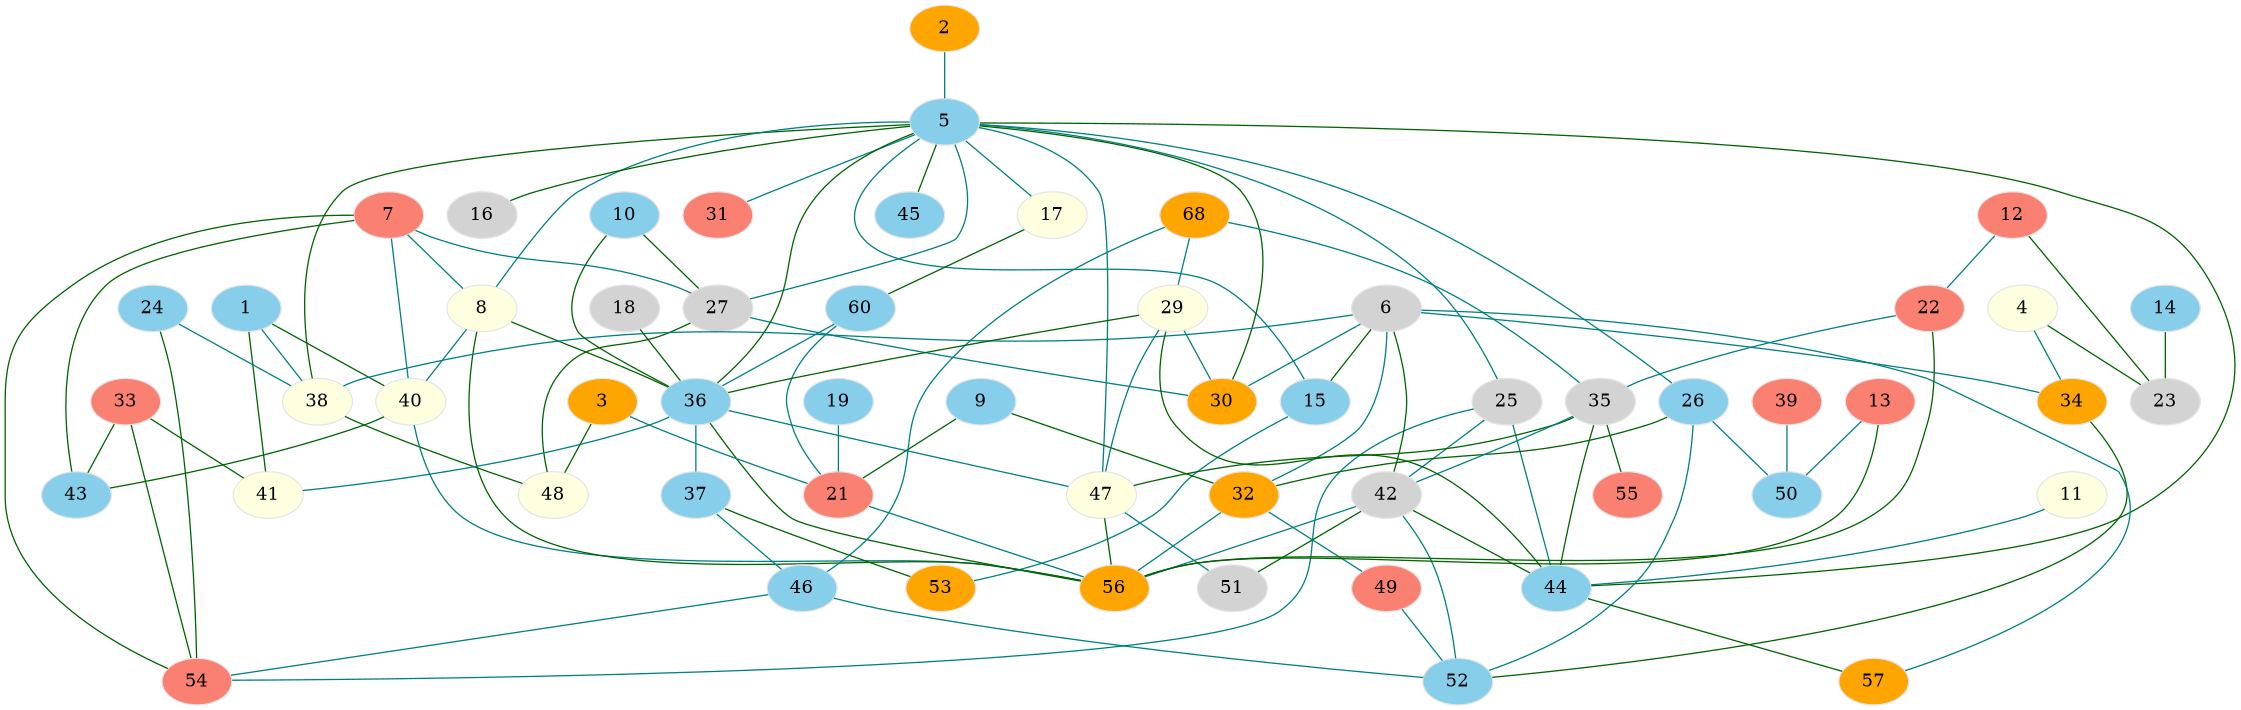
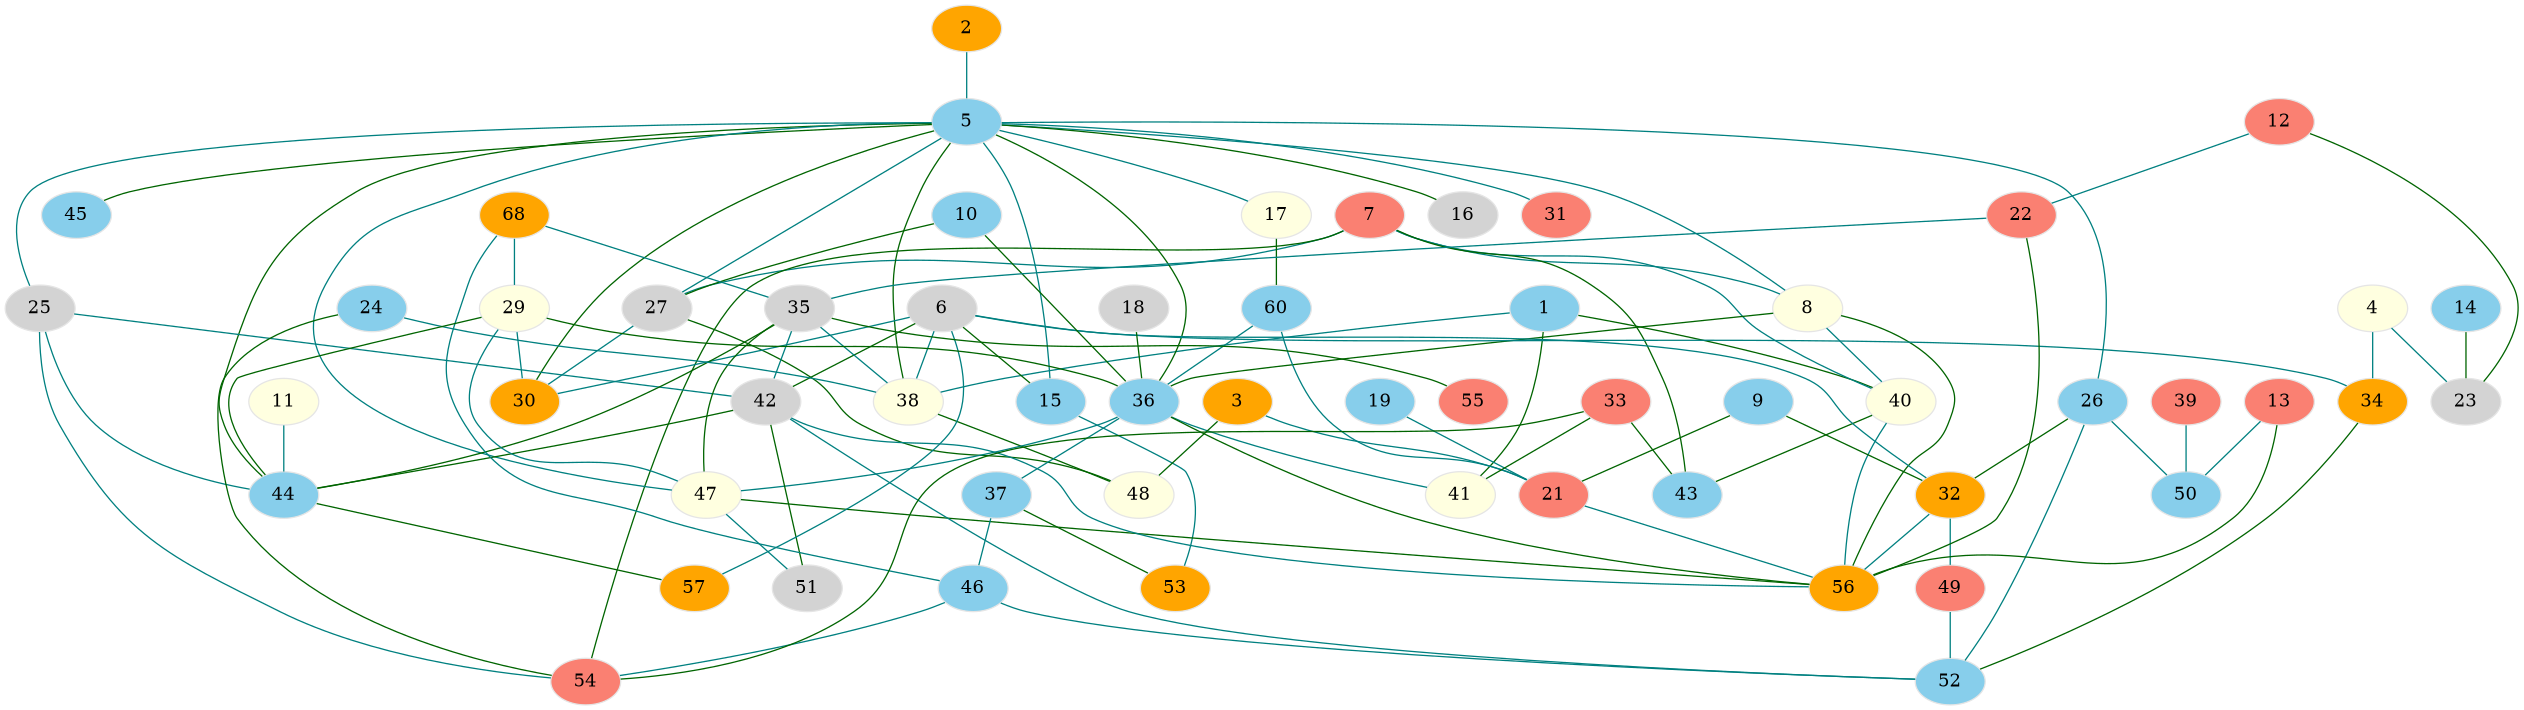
edge "4" -- "23": color darkgreen -> teal
edge "35" -- "38": added
